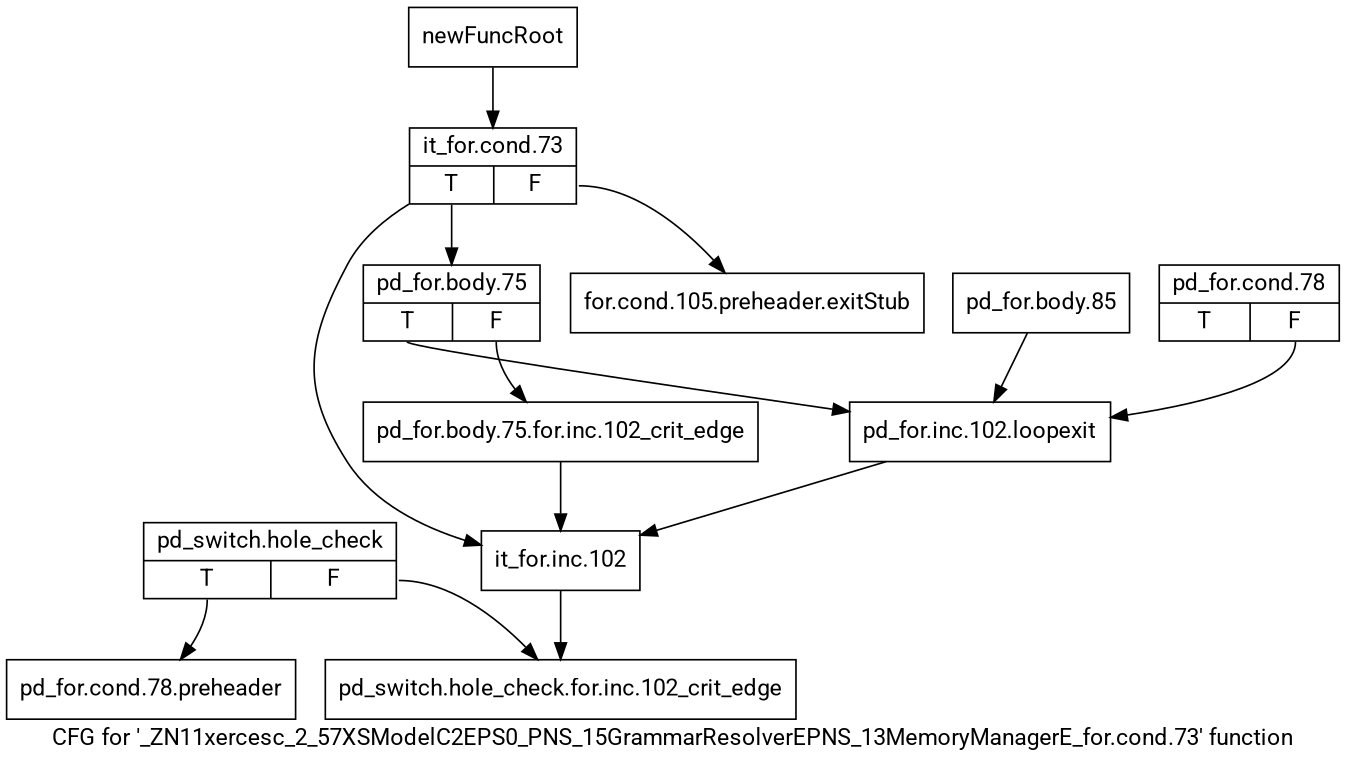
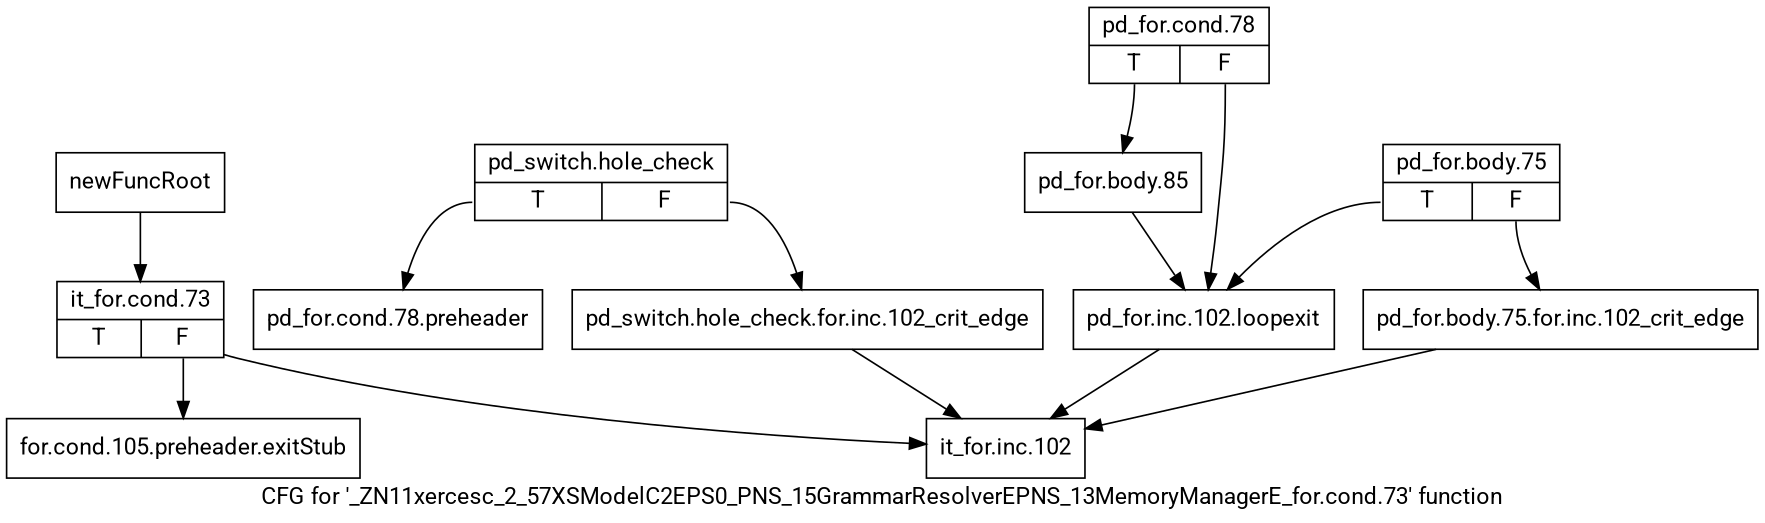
edge "pd_for.cond.78" -> "pd_for.body.85": added
edge "it_for.cond.73" -> "pd_for.body.75": removed
edge "it_for.inc.102" -> "pd_switch.hole_check.for.inc.102_crit_edge": reversed
